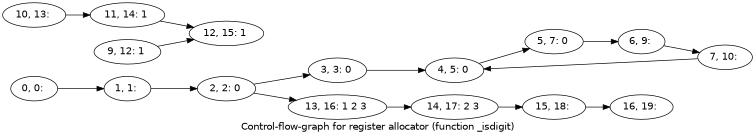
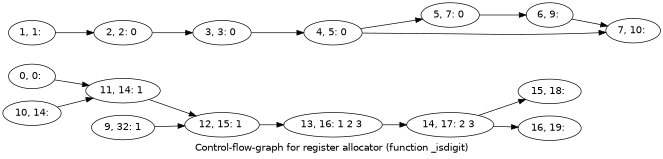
node "10, 13:": label "10, 13:" -> "10, 14:"
node "9, 12: 1": label "9, 12: 1" -> "9, 32: 1"
edge "7, 10:" -> "4, 5: 0": reversed
edge "0, 0:" -> "1, 1:": now "0, 0:" -> "11, 14: 1"
edge "2, 2: 0" -> "13, 16: 1 2 3": now "12, 15: 1" -> "13, 16: 1 2 3"
edge "15, 18:" -> "16, 19:": now "14, 17: 2 3" -> "16, 19:"
